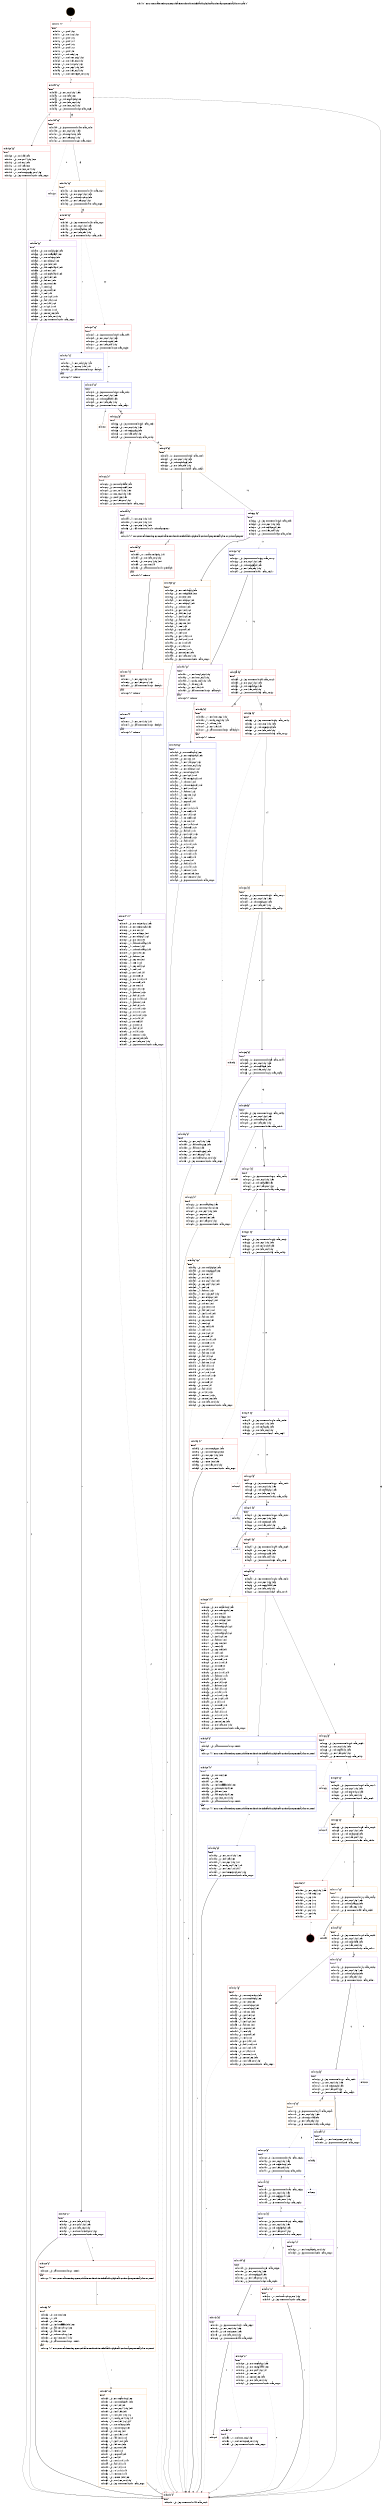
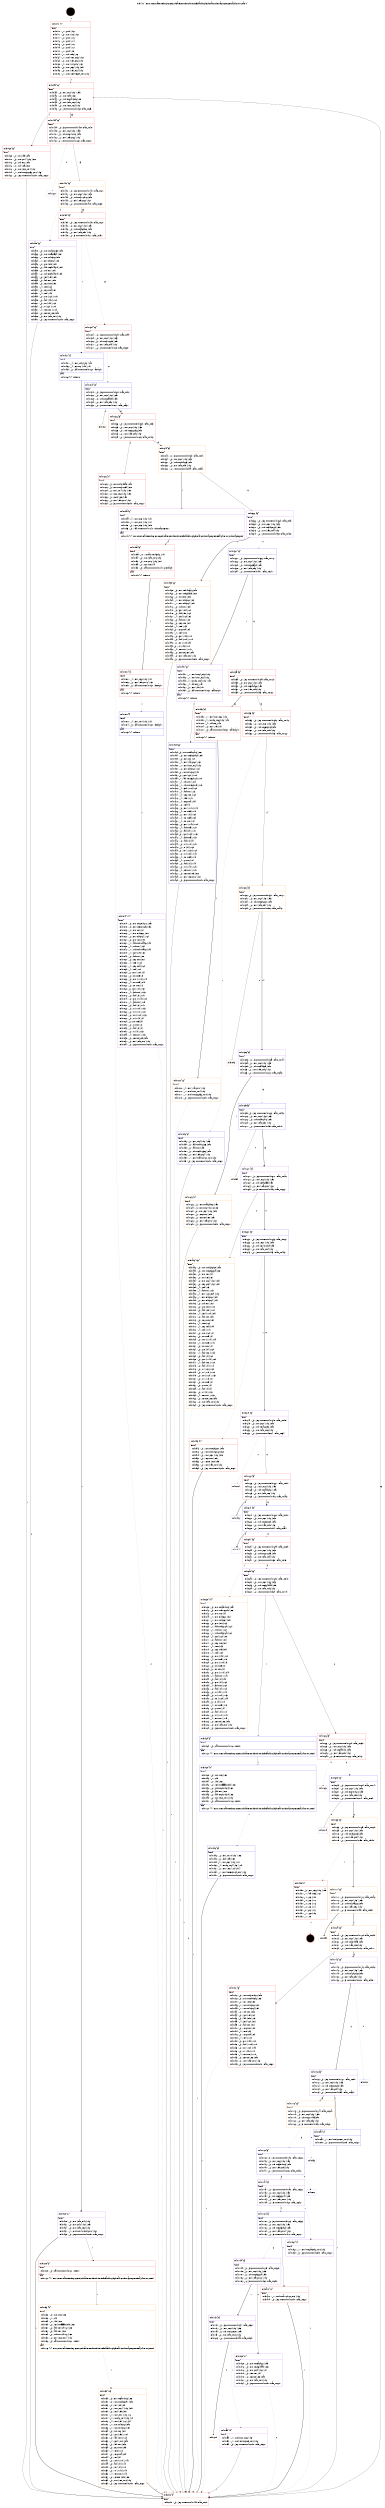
node "0x401c0c [23]": added
edge "0x4017d9 [25]" -> "0x401b6e [27]": added, label "2"
